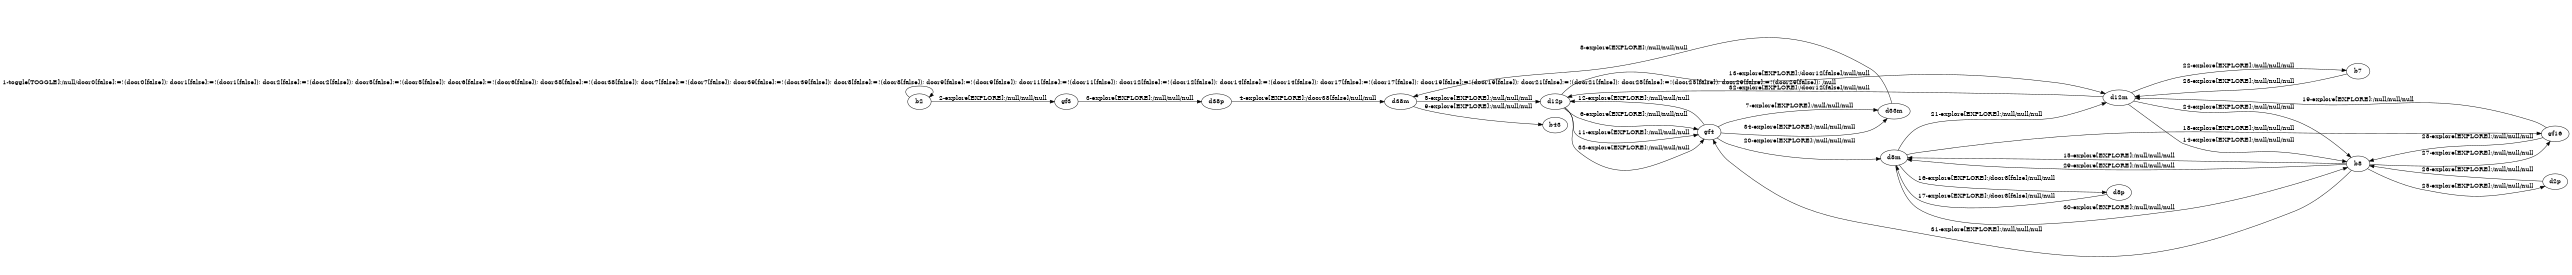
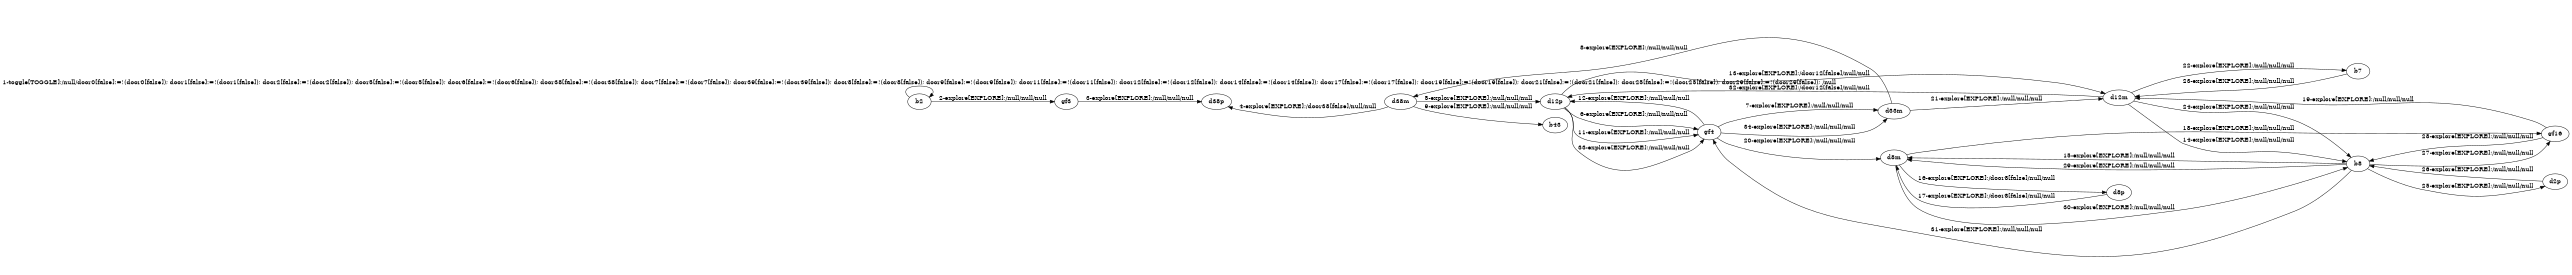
edge "d38p" -> "d38m": reversed
edge "d8m" -> "d12m": now "d33m" -> "d12m"
